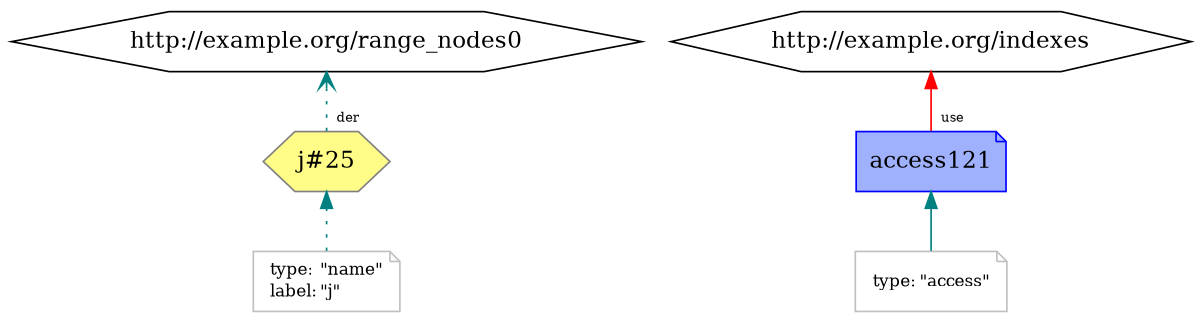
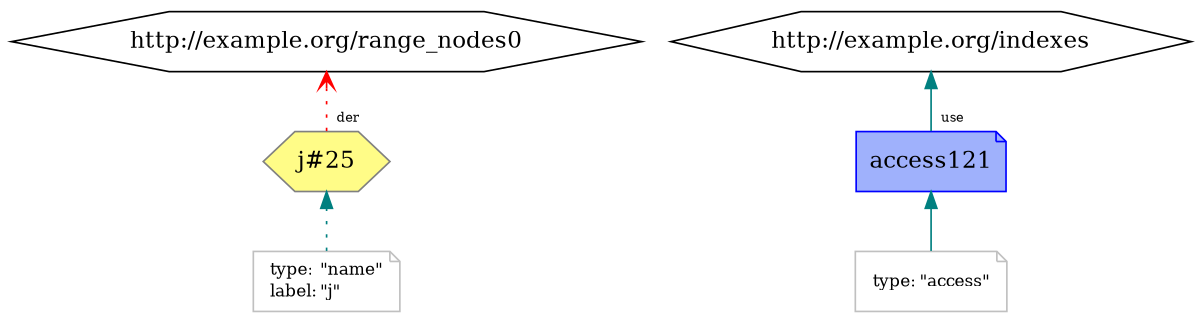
edge "j#25" -> "http://example.org/range_nodes0": color teal -> red
edge "access121" -> "http://example.org/indexes": color red -> teal
